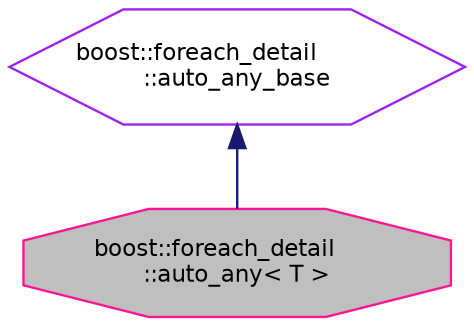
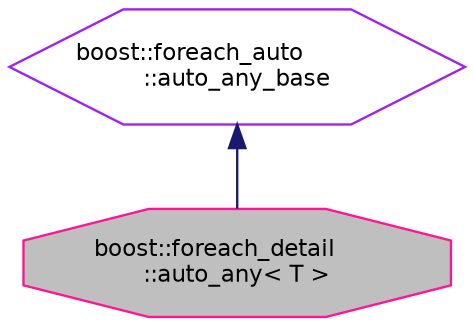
node "boost::foreach_detail ::auto_any_base": label "boost::foreach_detail ::auto_any_base" -> "boost::foreach_auto ::auto_any_base"
